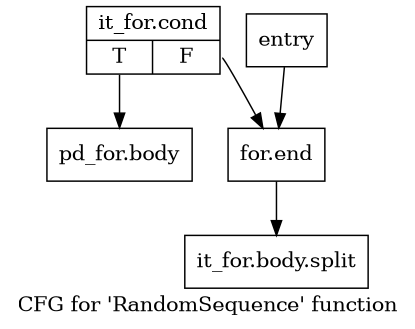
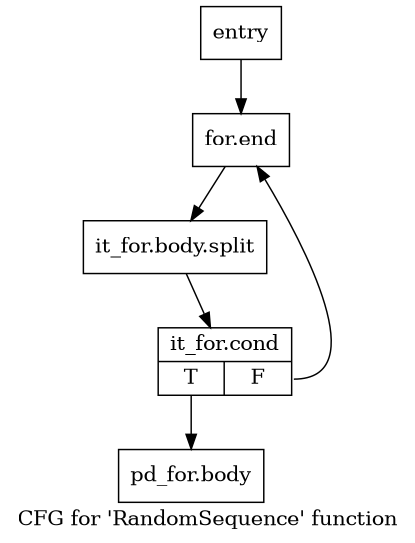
edge "it_for.body.split" -> "it_for.cond": added
